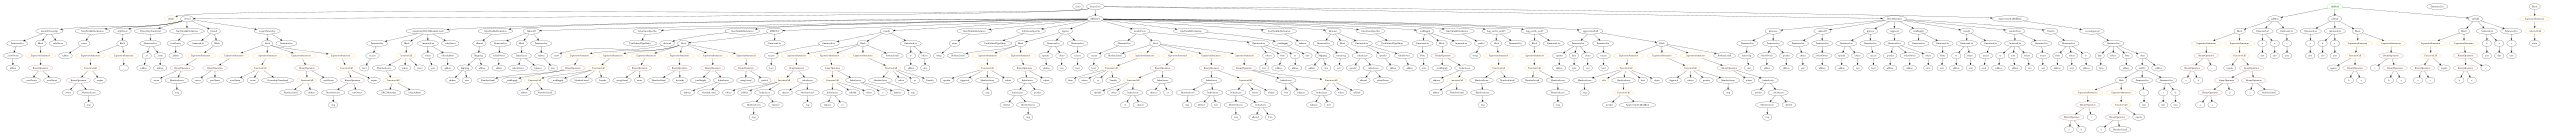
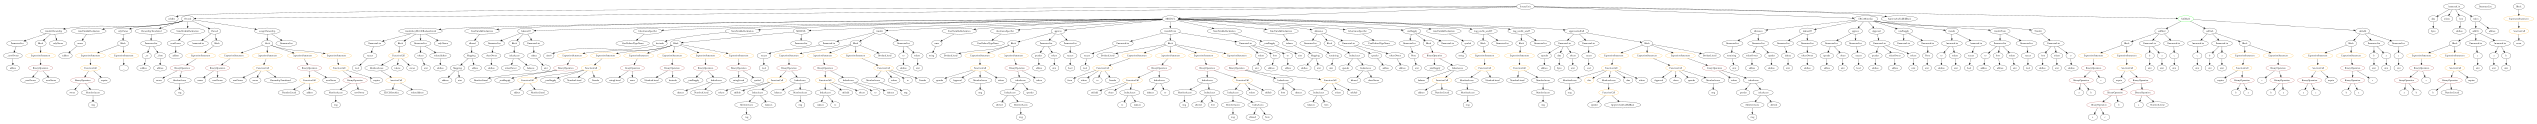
node "Enter": removed
edge "SourceUnit" -> "SafeMath": added
node "solidity": color orange -> black
node "receiveApproval": removed
